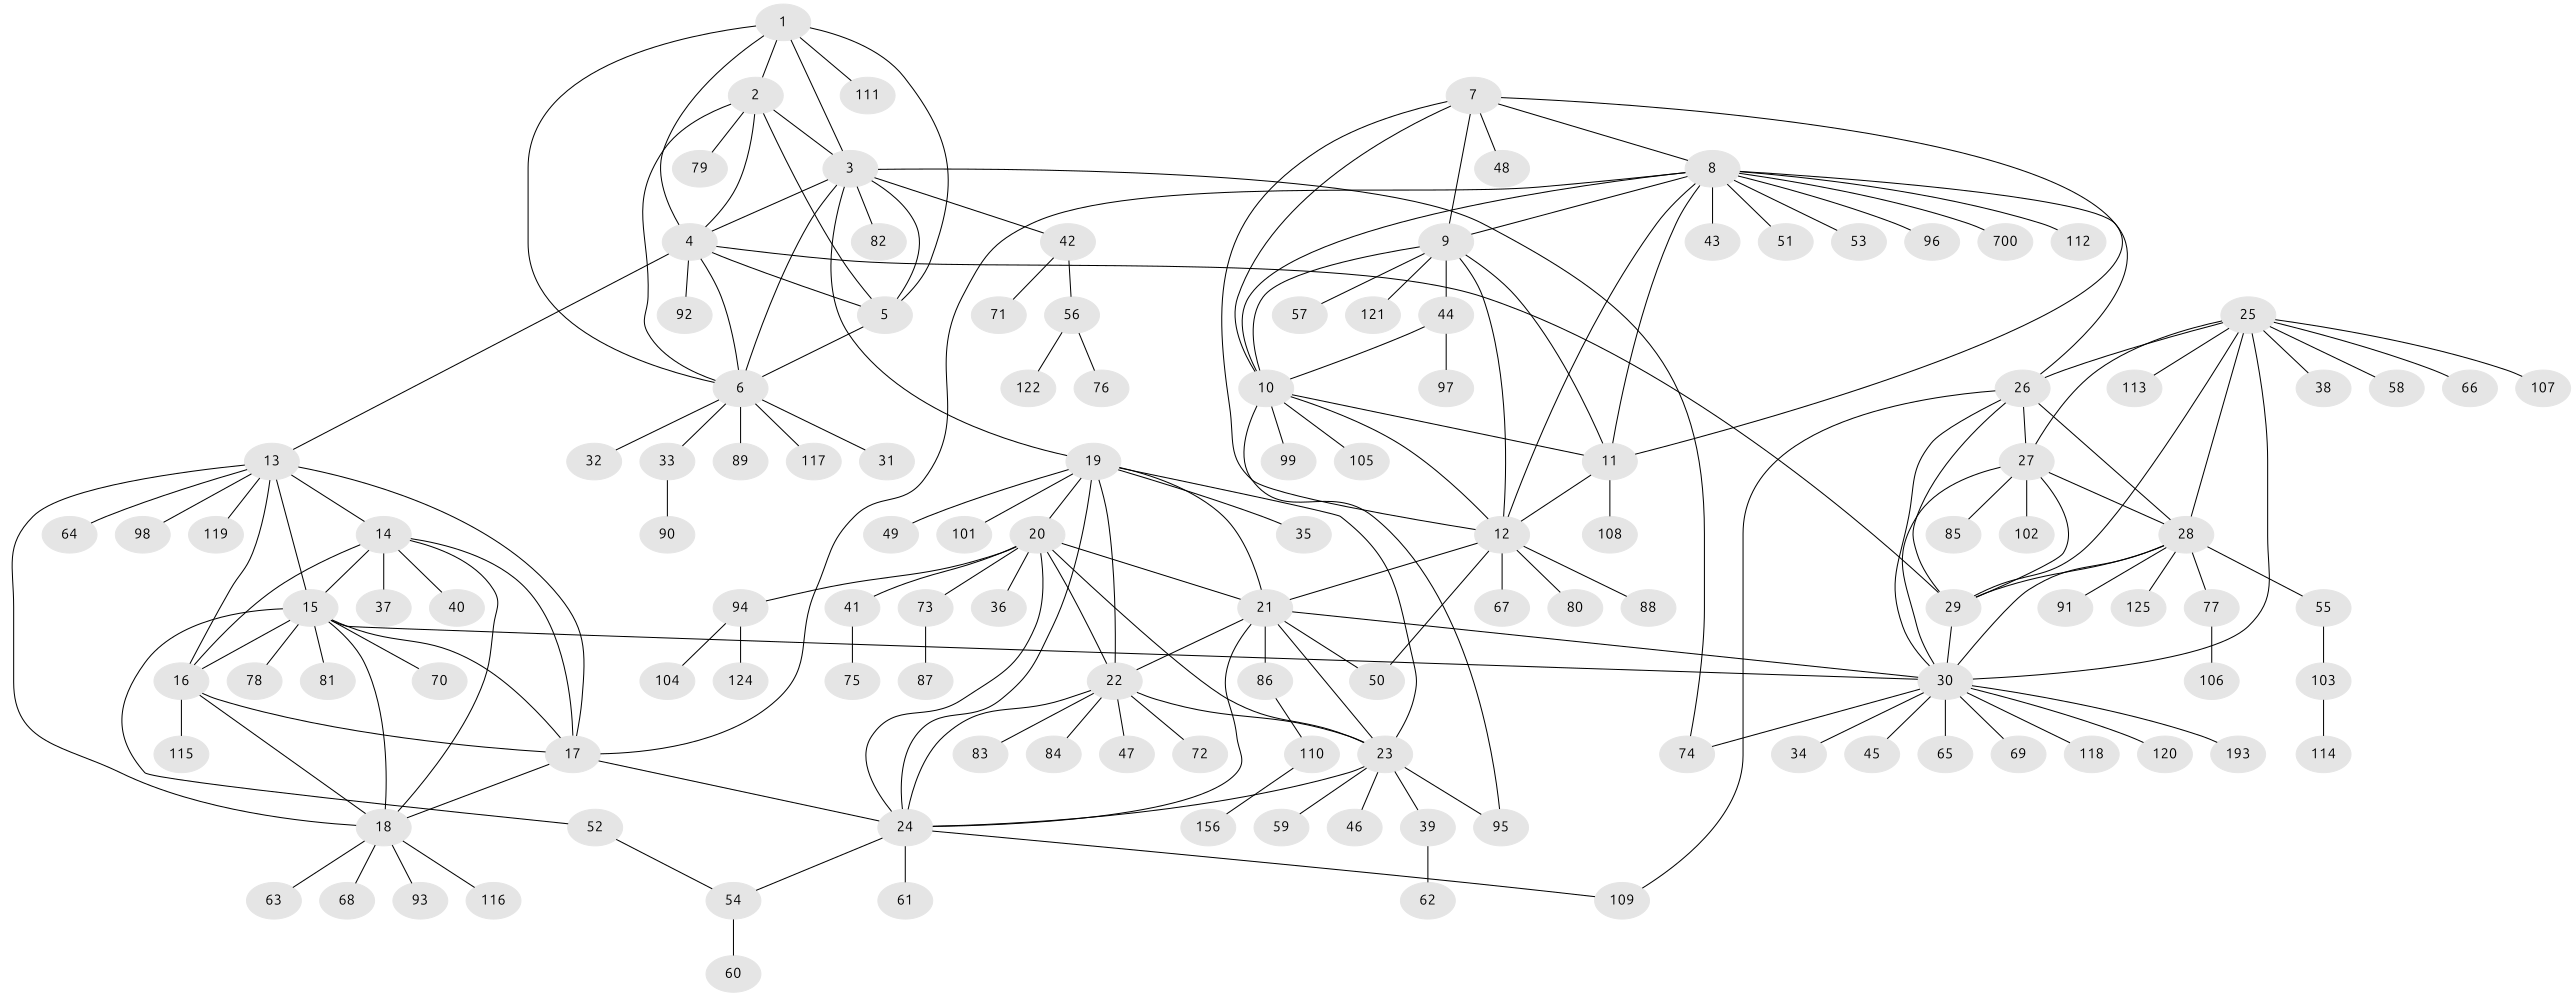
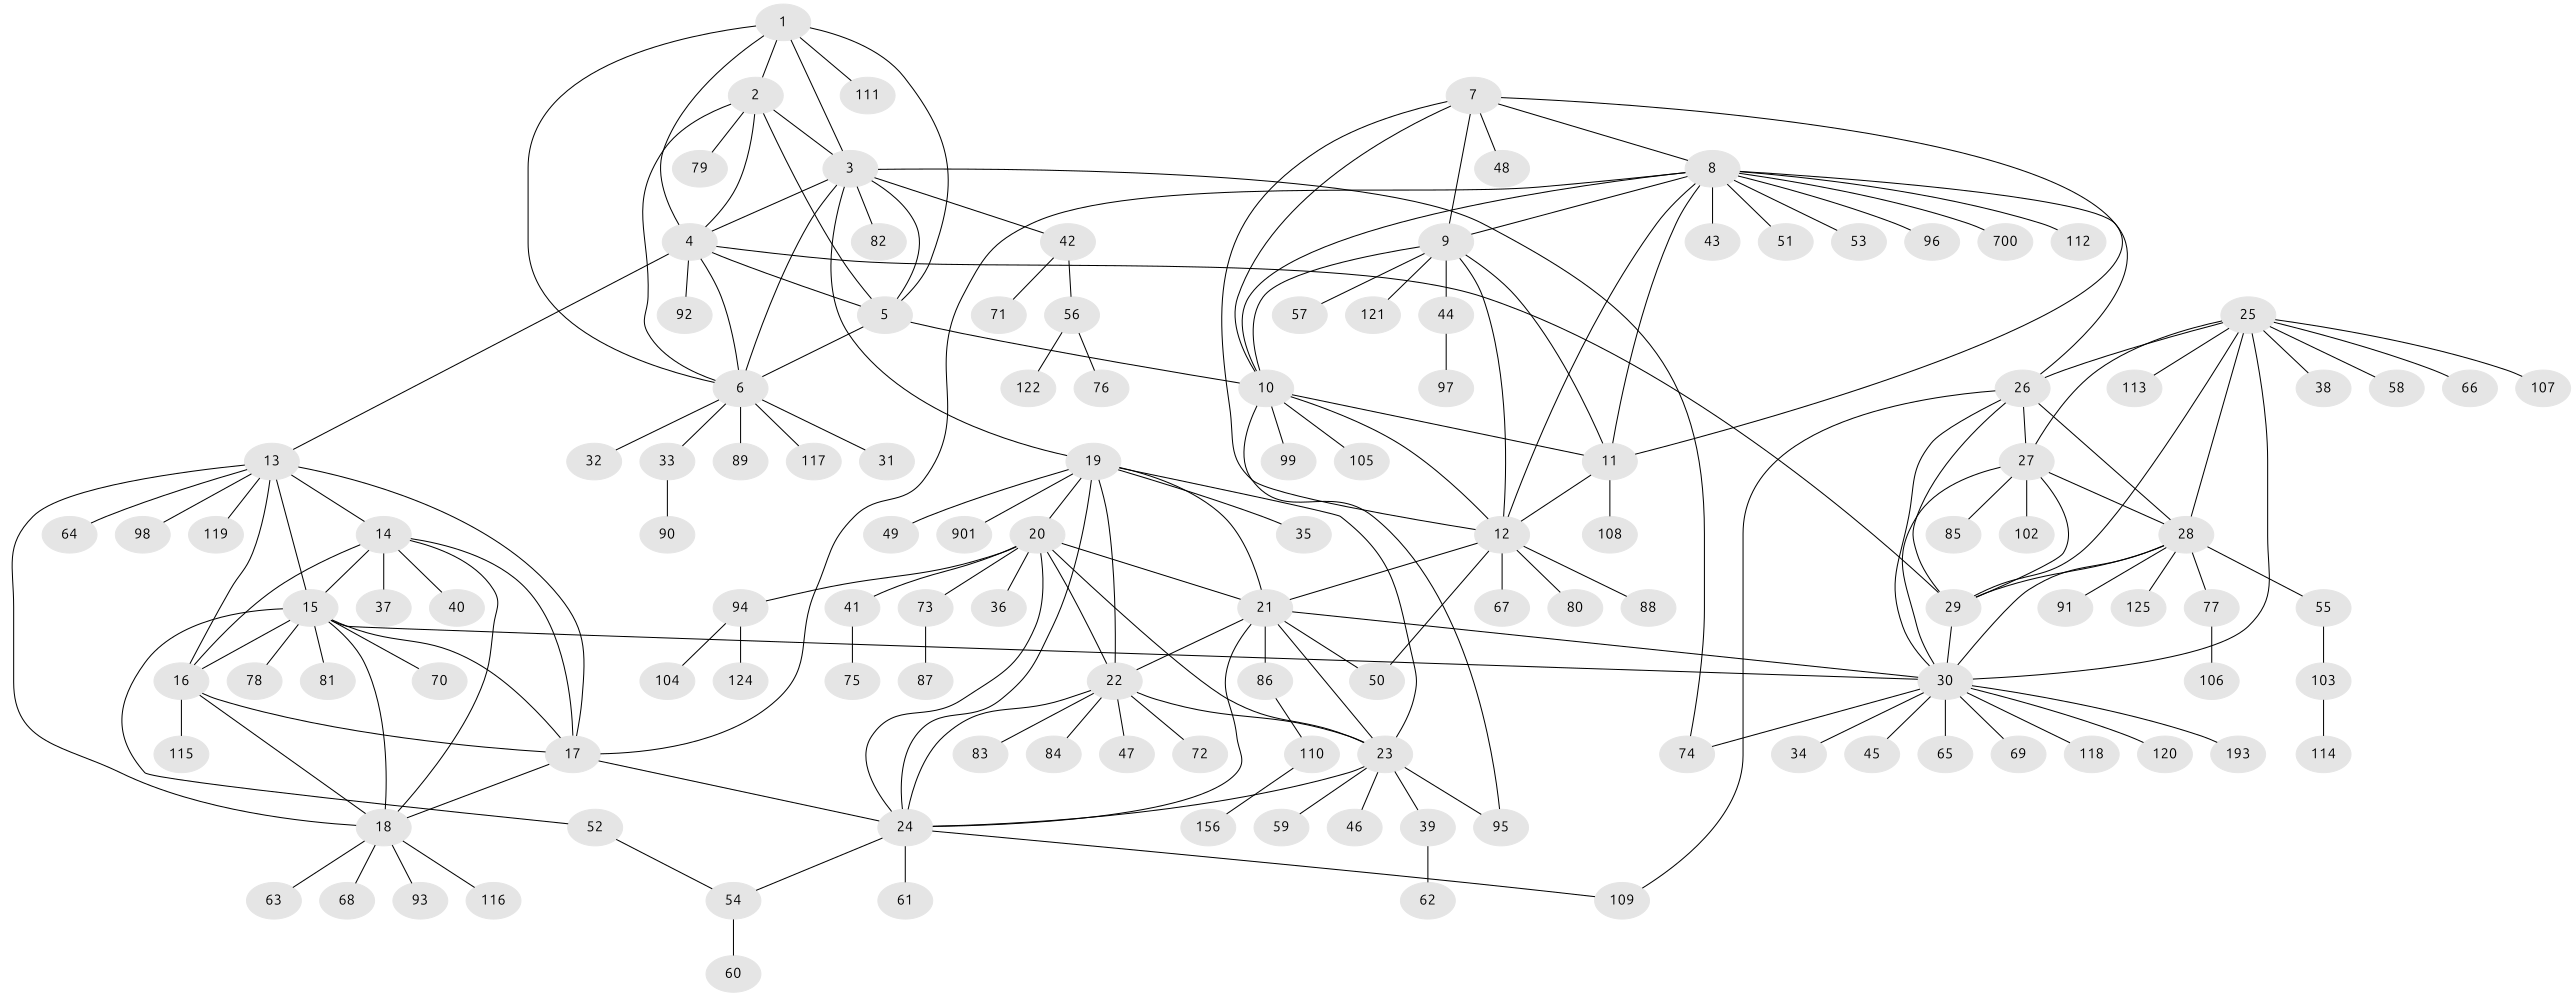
edge "44" -- "10": now "5" -- "10"
node "101": label "101" -> "901"
